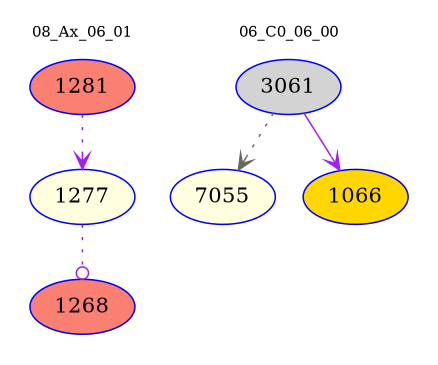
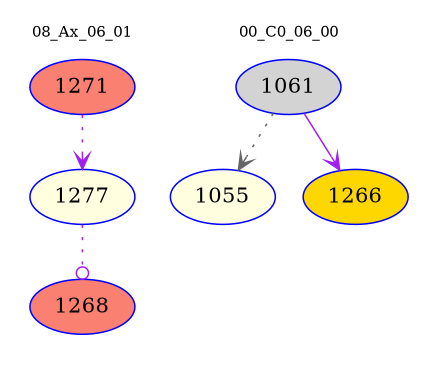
cluster "06_C0_06_00": label "06_C0_06_00" -> "00_C0_06_00"
node "1281": label "1281" -> "1271"
node "3061": label "3061" -> "1061"
node "7055": label "7055" -> "1055"
node "1066": label "1066" -> "1266"
